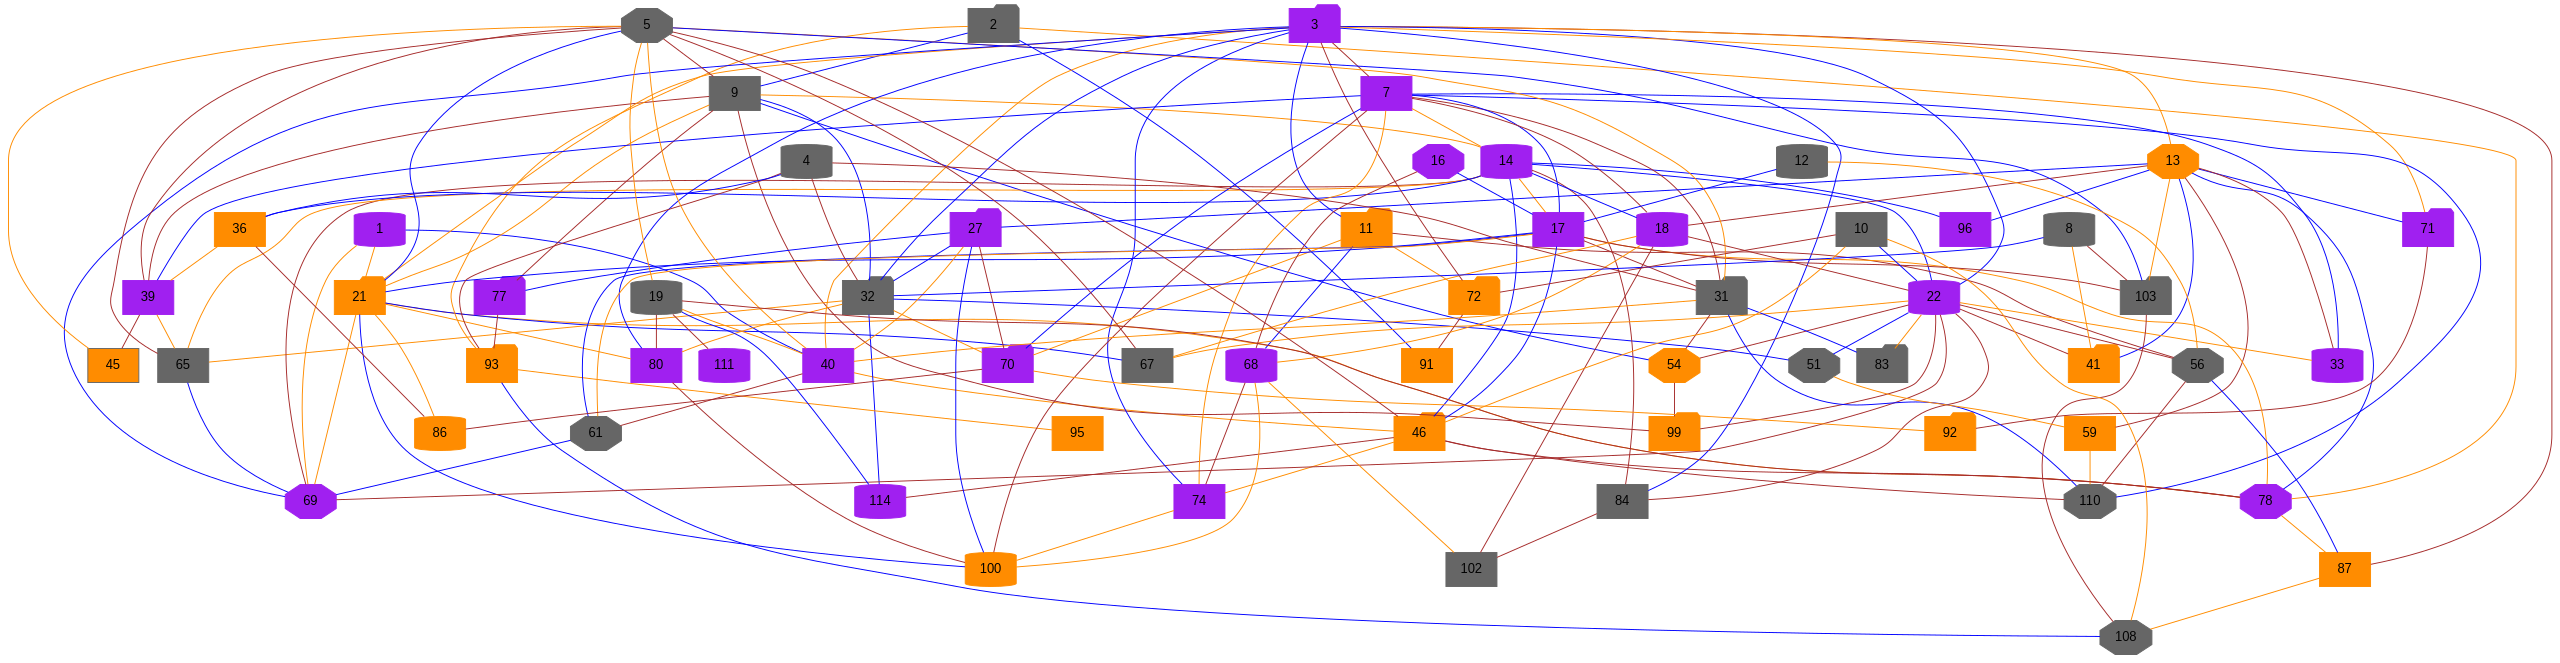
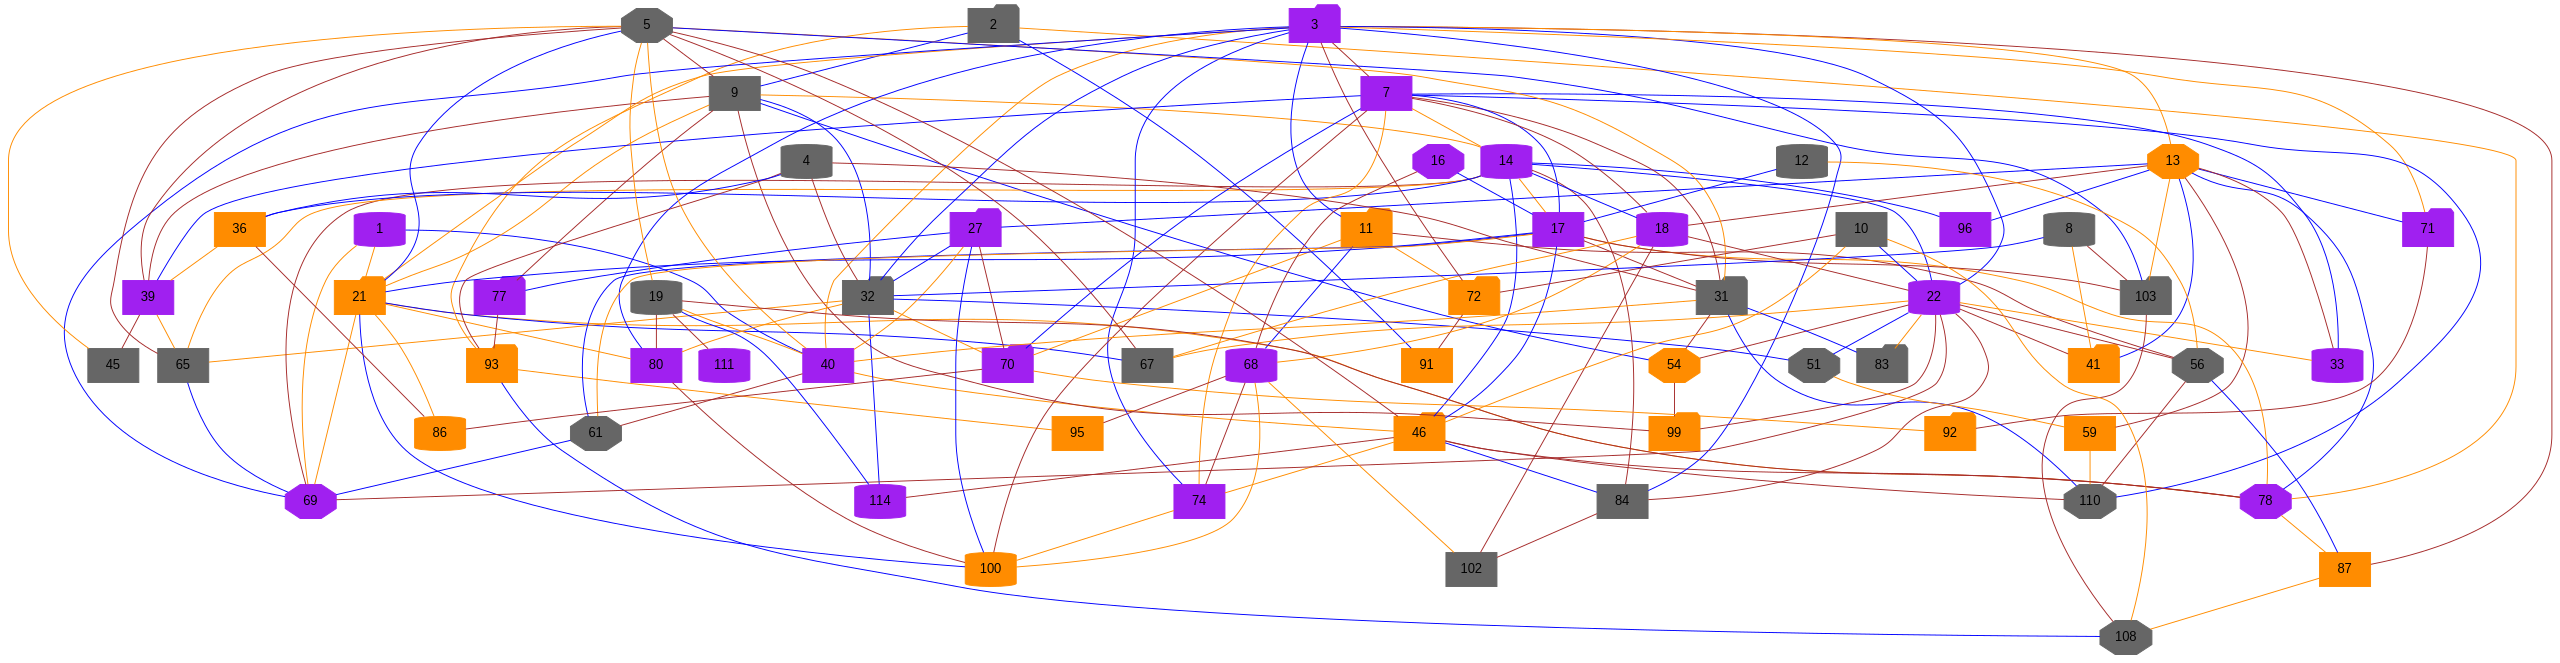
node "45": fillcolor darkorange -> gray40
edge "68" -- "95": added
edge "46" -- "84": added
